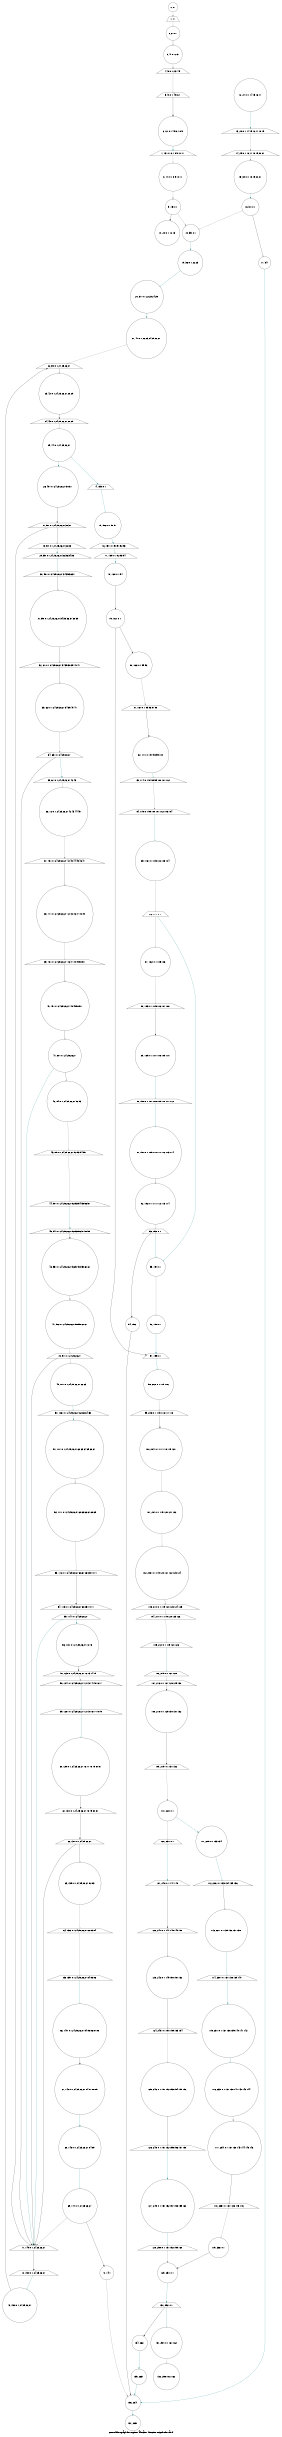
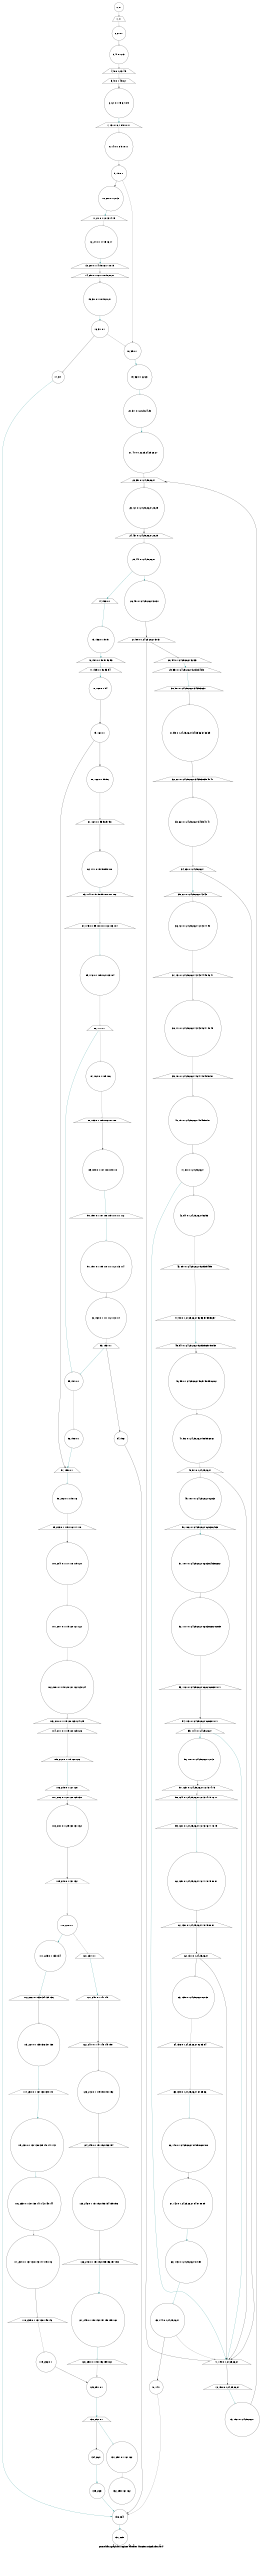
node "11, 21: 0 1 12 13 14 15": added
node "124, 245: 0 1 151 159 153 154": label "124, 245: 0 1 151 159 153 154" -> "124, 245: 0 1 151 152 153 154"
